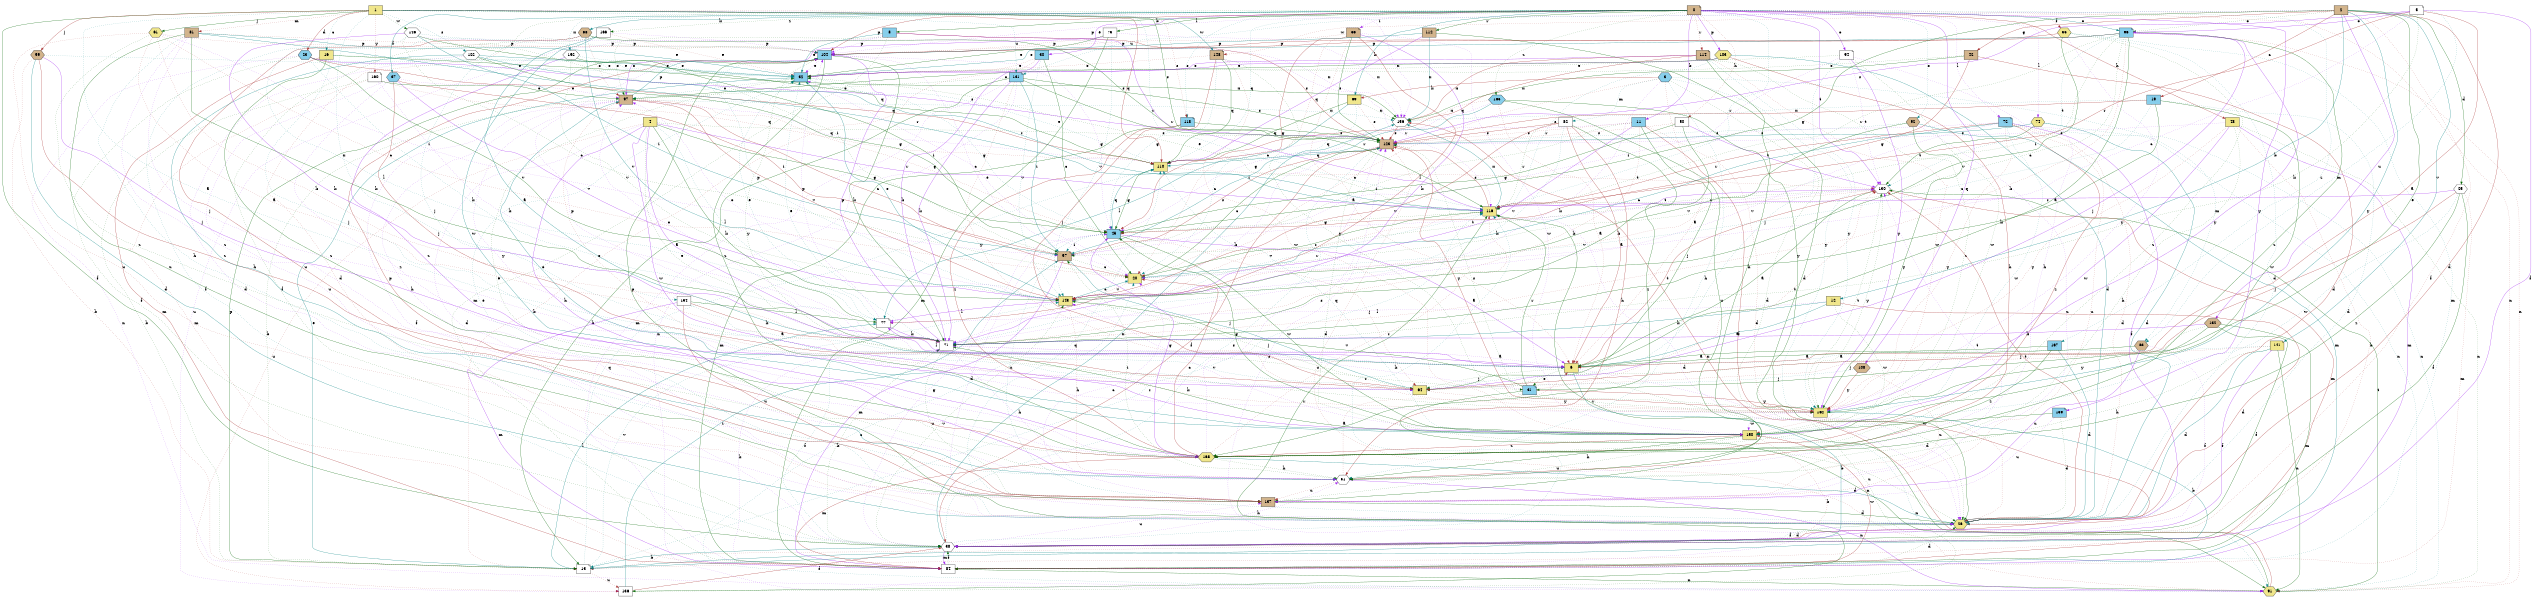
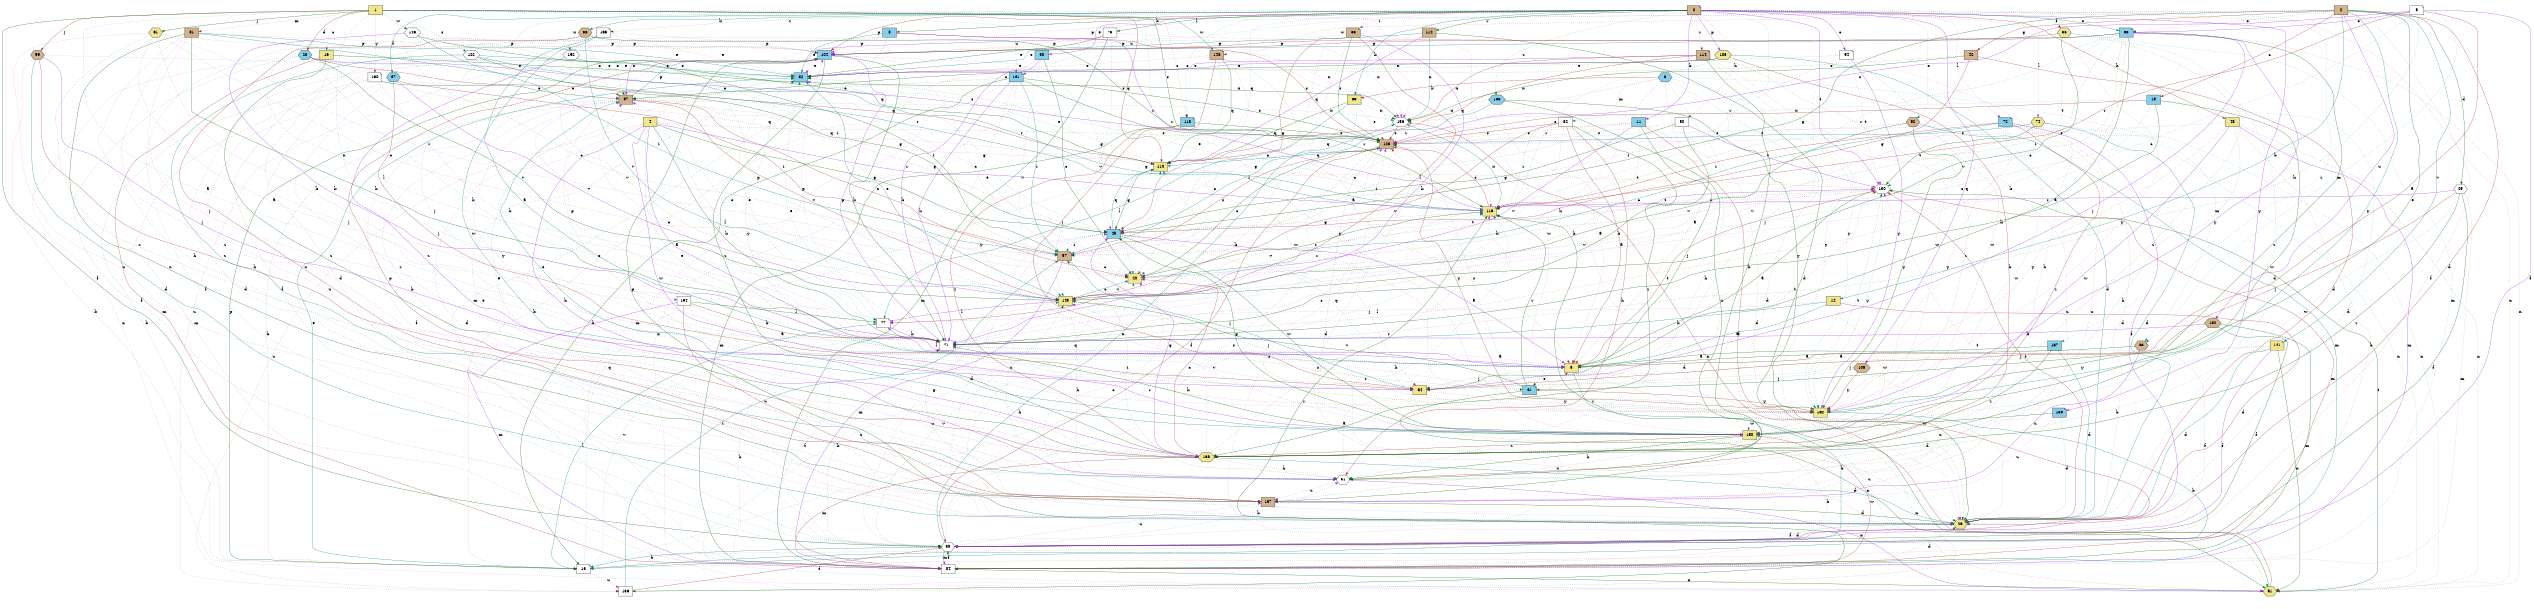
edge "148" -> "45": now "148" -> "20"
